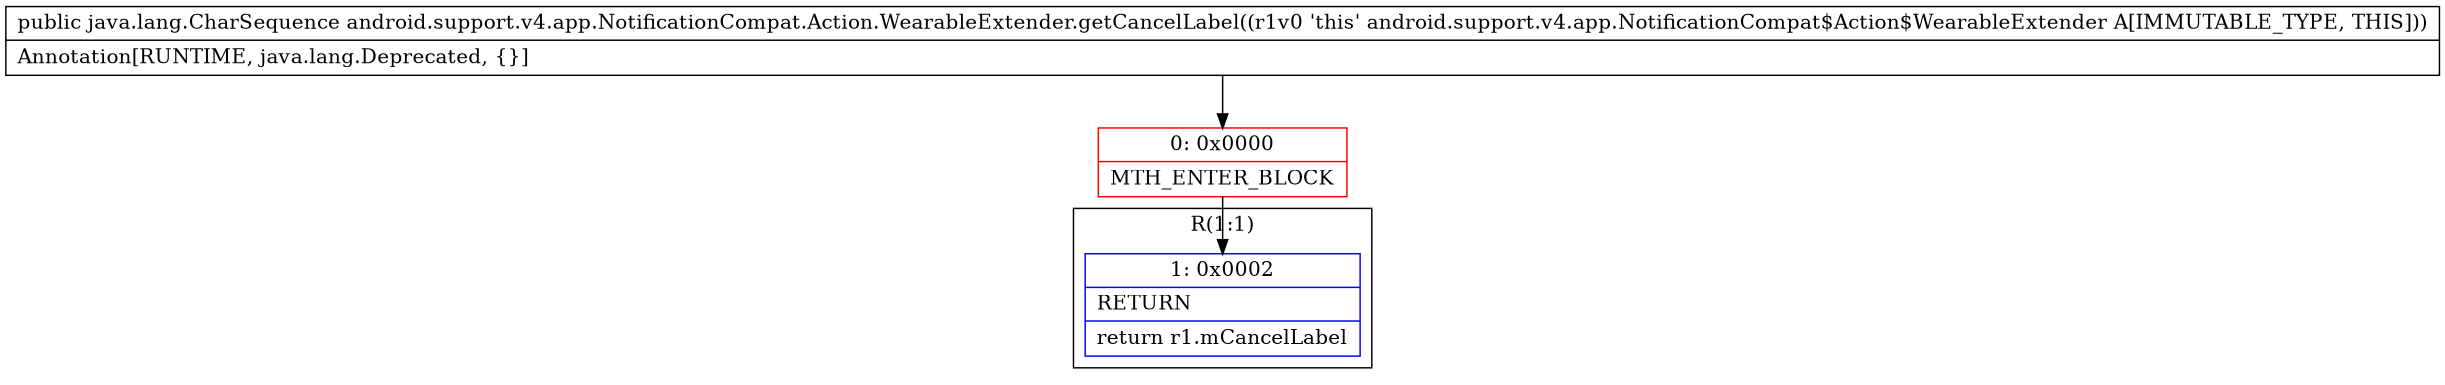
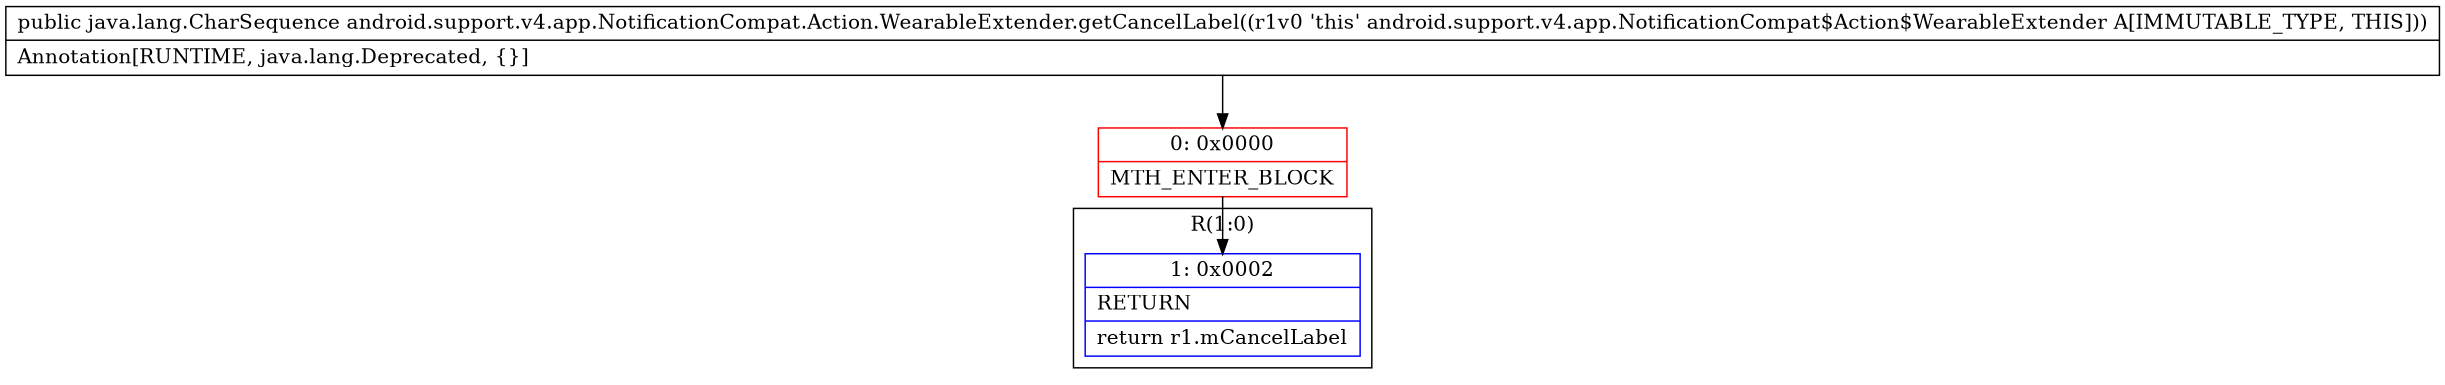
cluster "R(1:1)": label "R(1:1)" -> "R(1:0)"
